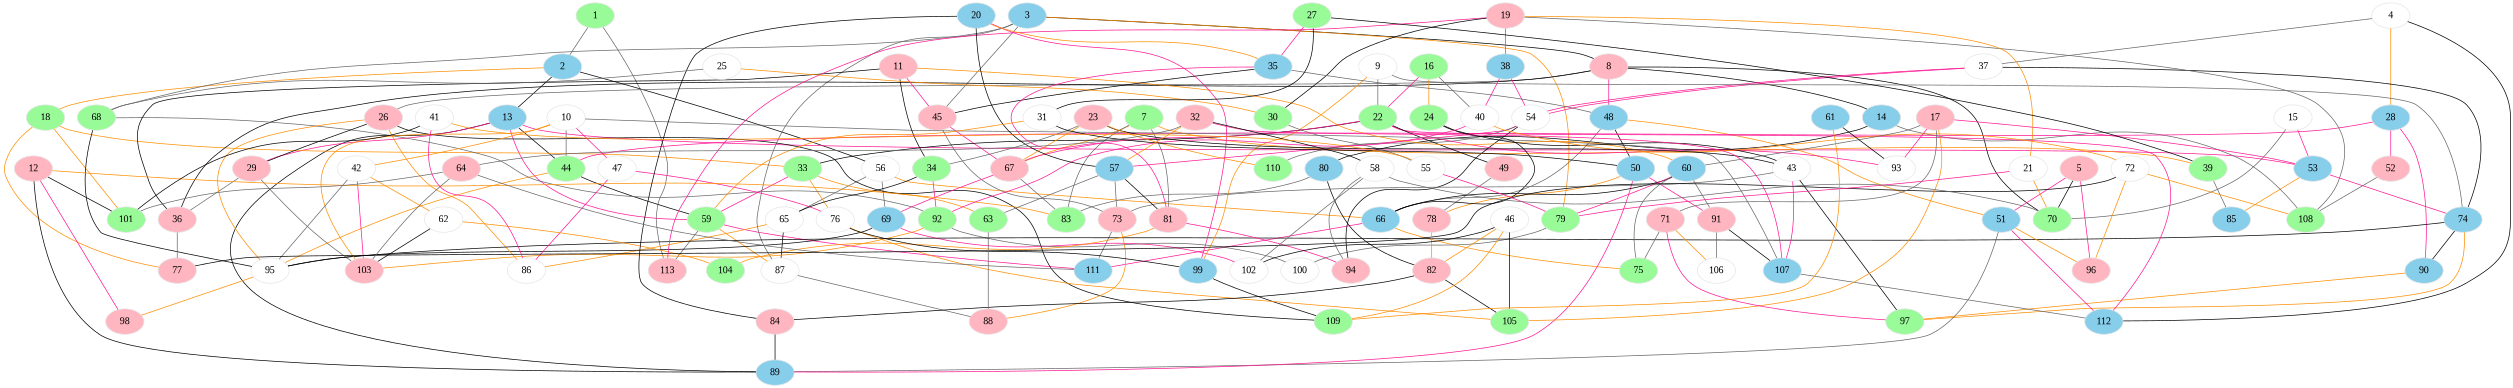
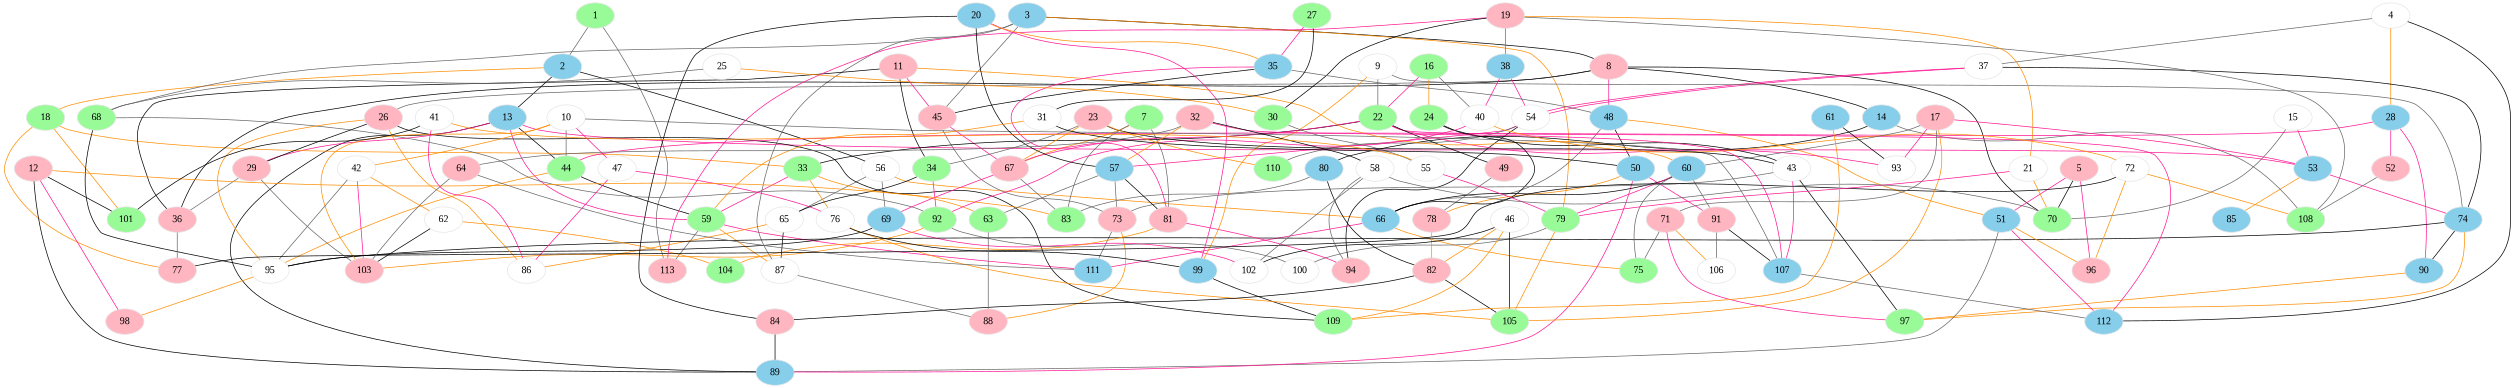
node "39": removed
edge "64" -- "101": removed
edge "79" -- "105": added
